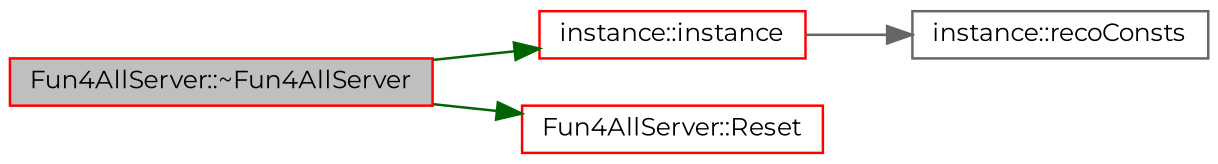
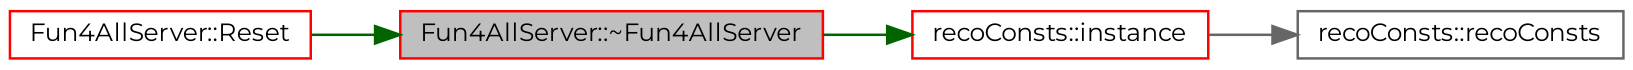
node "instance::instance": label "instance::instance" -> "recoConsts::instance"
node "instance::recoConsts": label "instance::recoConsts" -> "recoConsts::recoConsts"
edge "Fun4AllServer::~Fun4AllServer" -> "Fun4AllServer::Reset": reversed
